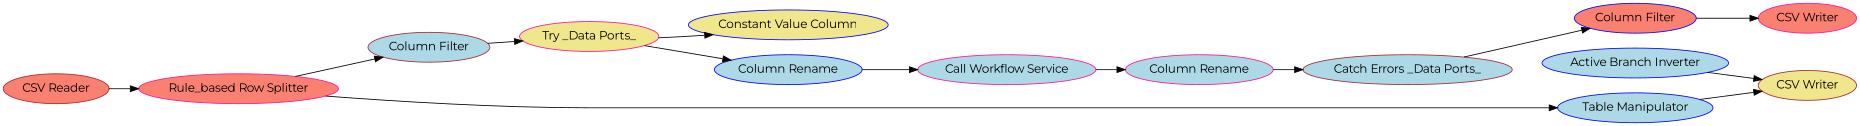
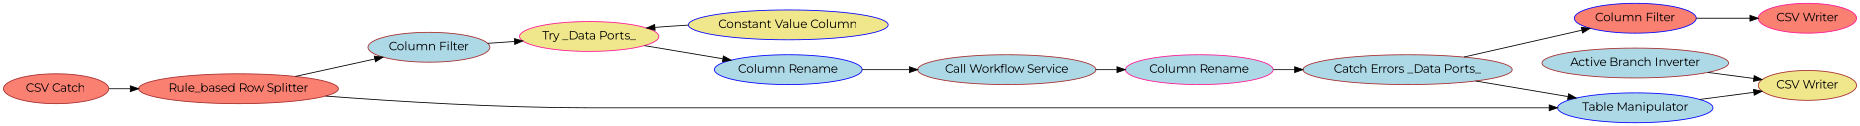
edge "Try _Data Ports_" -> "Constant Value Column": reversed
node "Active Branch Inverter": color blue -> brown
node "Call Workflow Service": color deeppink -> brown
node "CSV Reader": label "CSV Reader" -> "CSV Catch"
node "Rule_based Row Splitter": color deeppink -> brown
edge "Catch Errors _Data Ports_" -> "Table Manipulator": added
